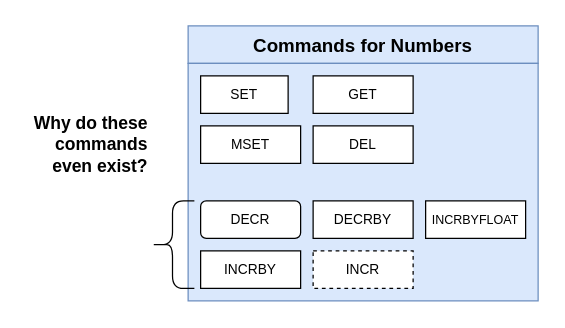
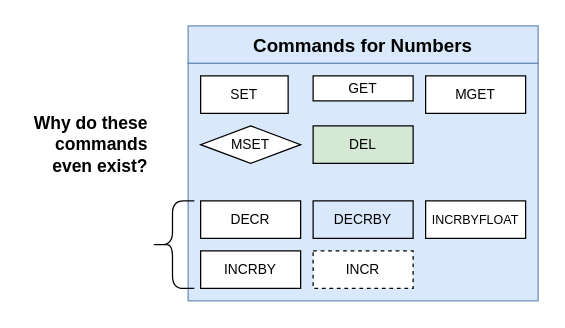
node "GET": size 100x38 -> 100x25
node "MGET": added
node "MSET": shape rectangle -> diamond
node "DEL": fillcolor #ffffff -> #d5e8d4
node "DECR": shape rounded rectangle -> rectangle
node "DECRBY": fillcolor #ffffff -> #dae8fc
